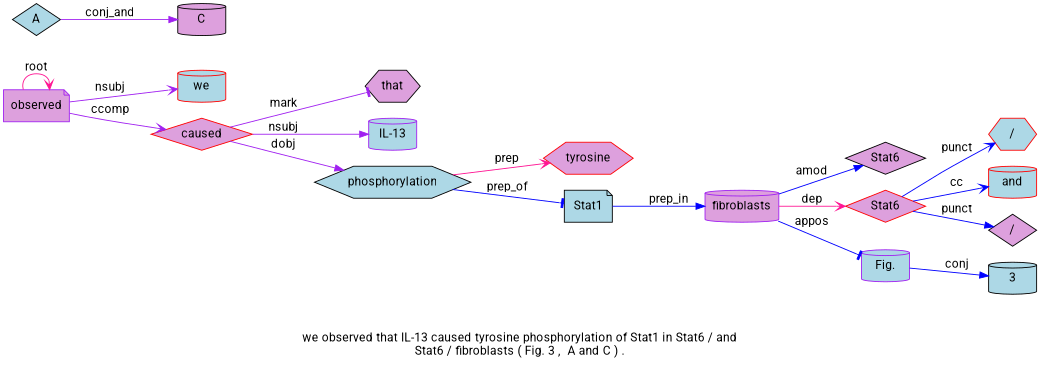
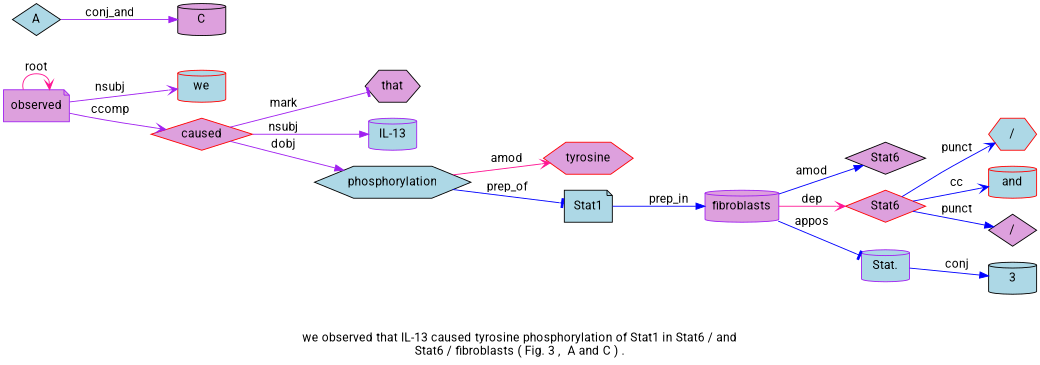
edge "phosphorylation" -> "tyrosine": label "prep" -> "amod"
node "Fig.": label "Fig." -> "Stat."
